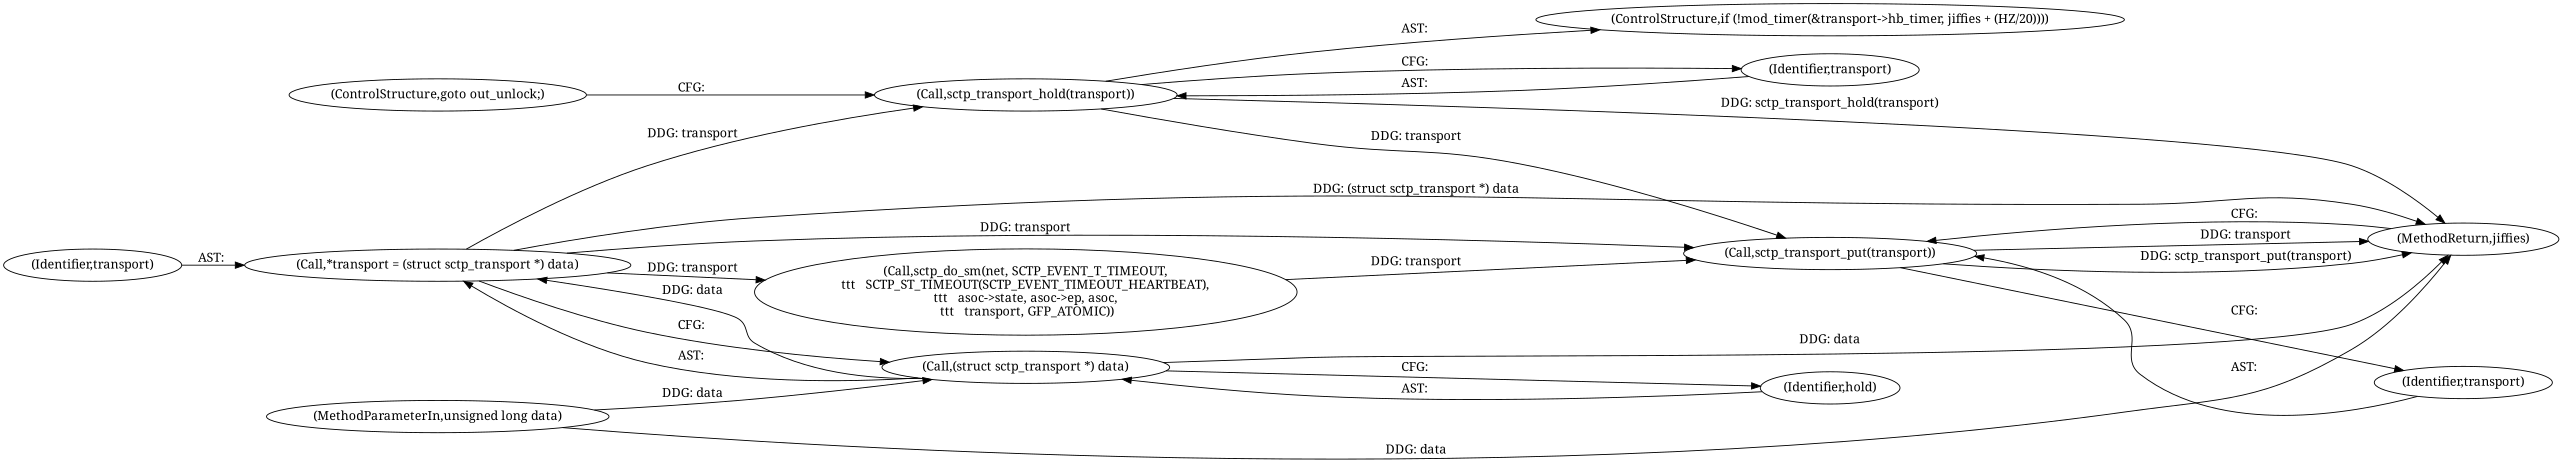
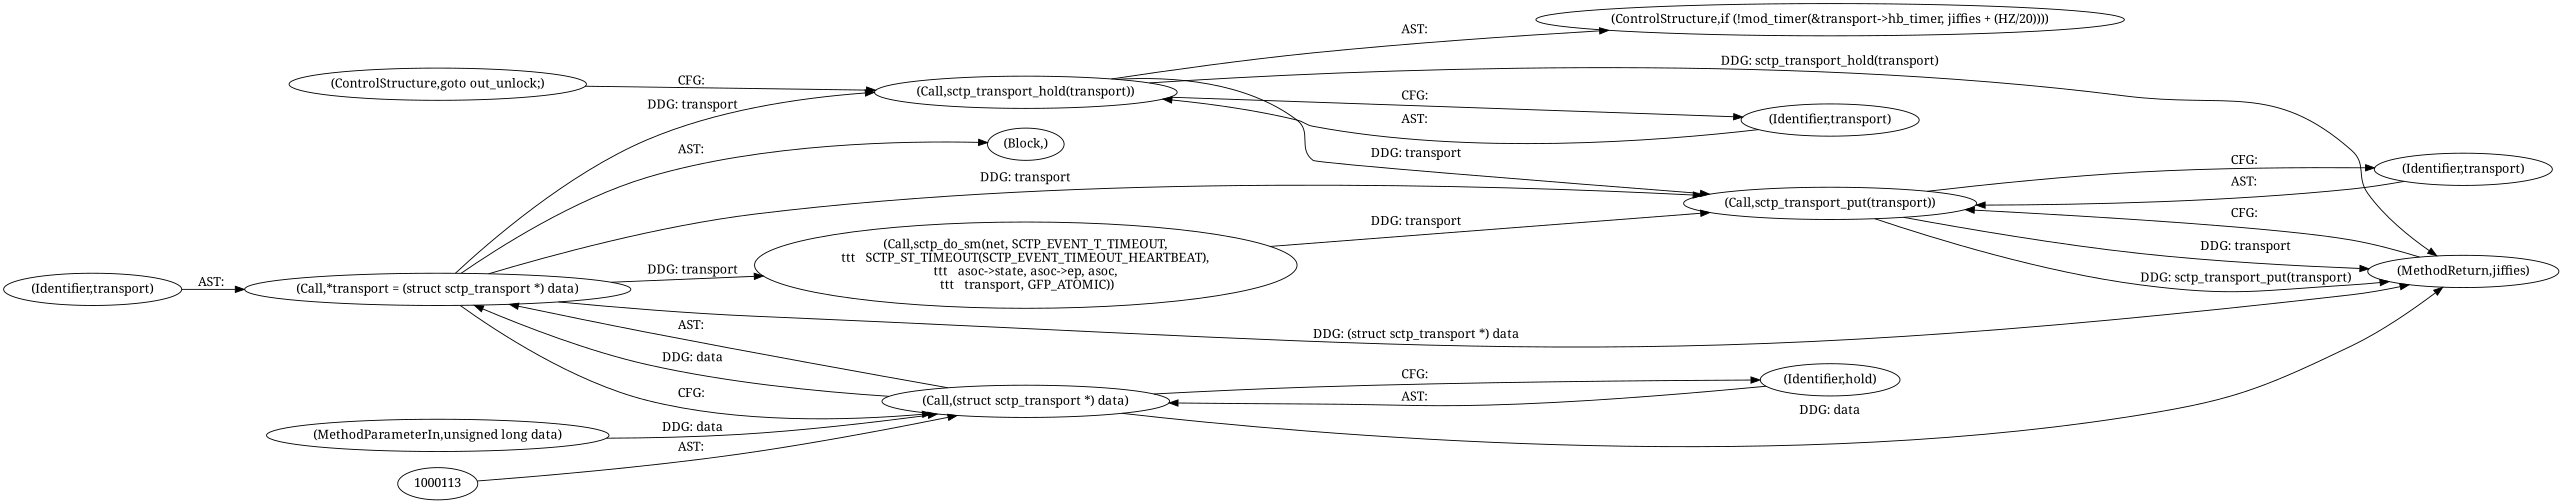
node "(Block,)": added
edge "(MethodParameterIn,unsigned long data)" -> "(MethodReturn,jiffies)": removed, label "DDG: data"
node "1000113": added
